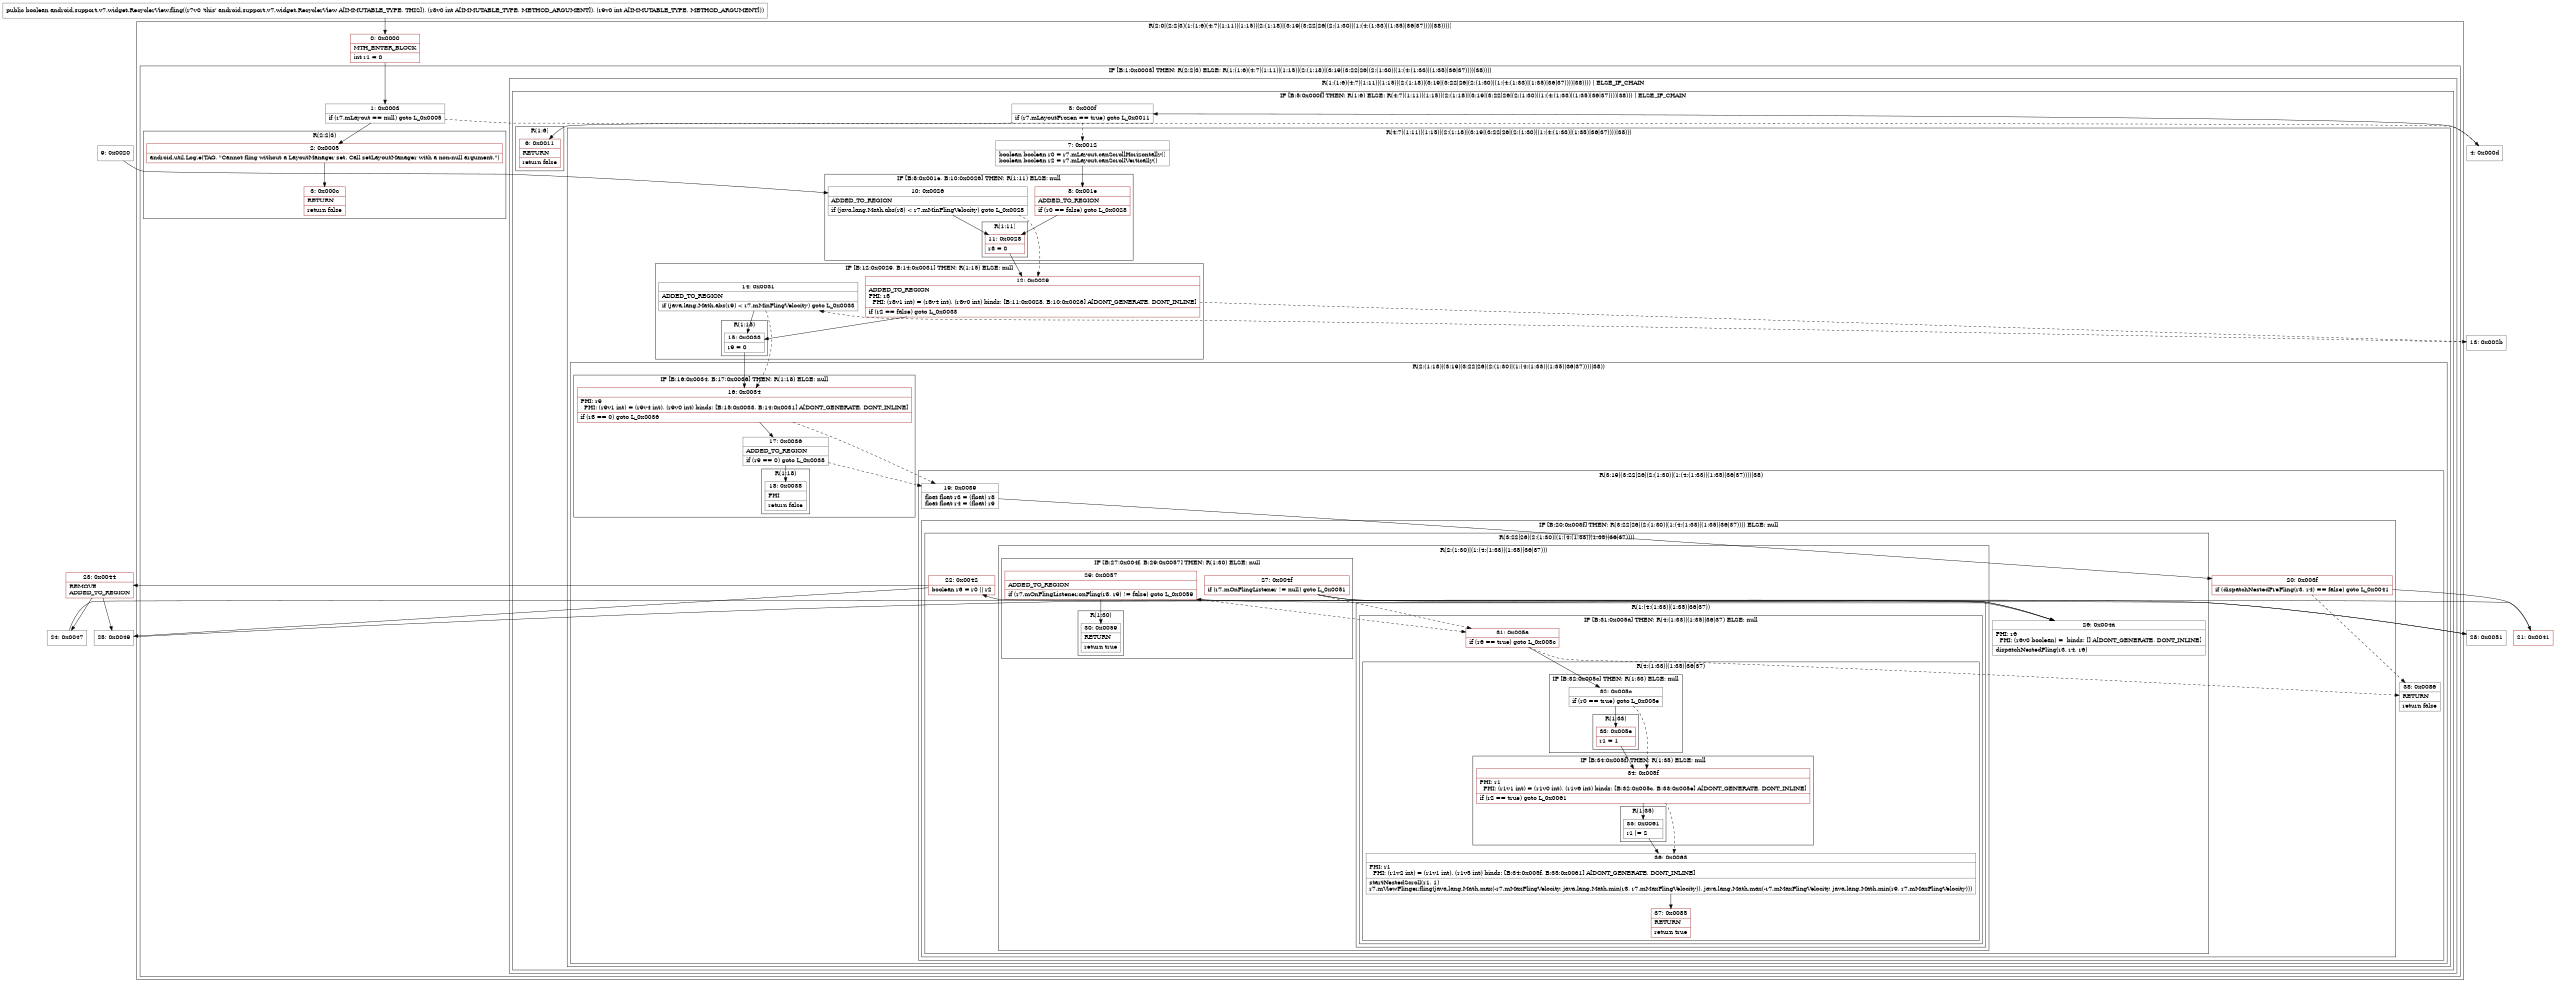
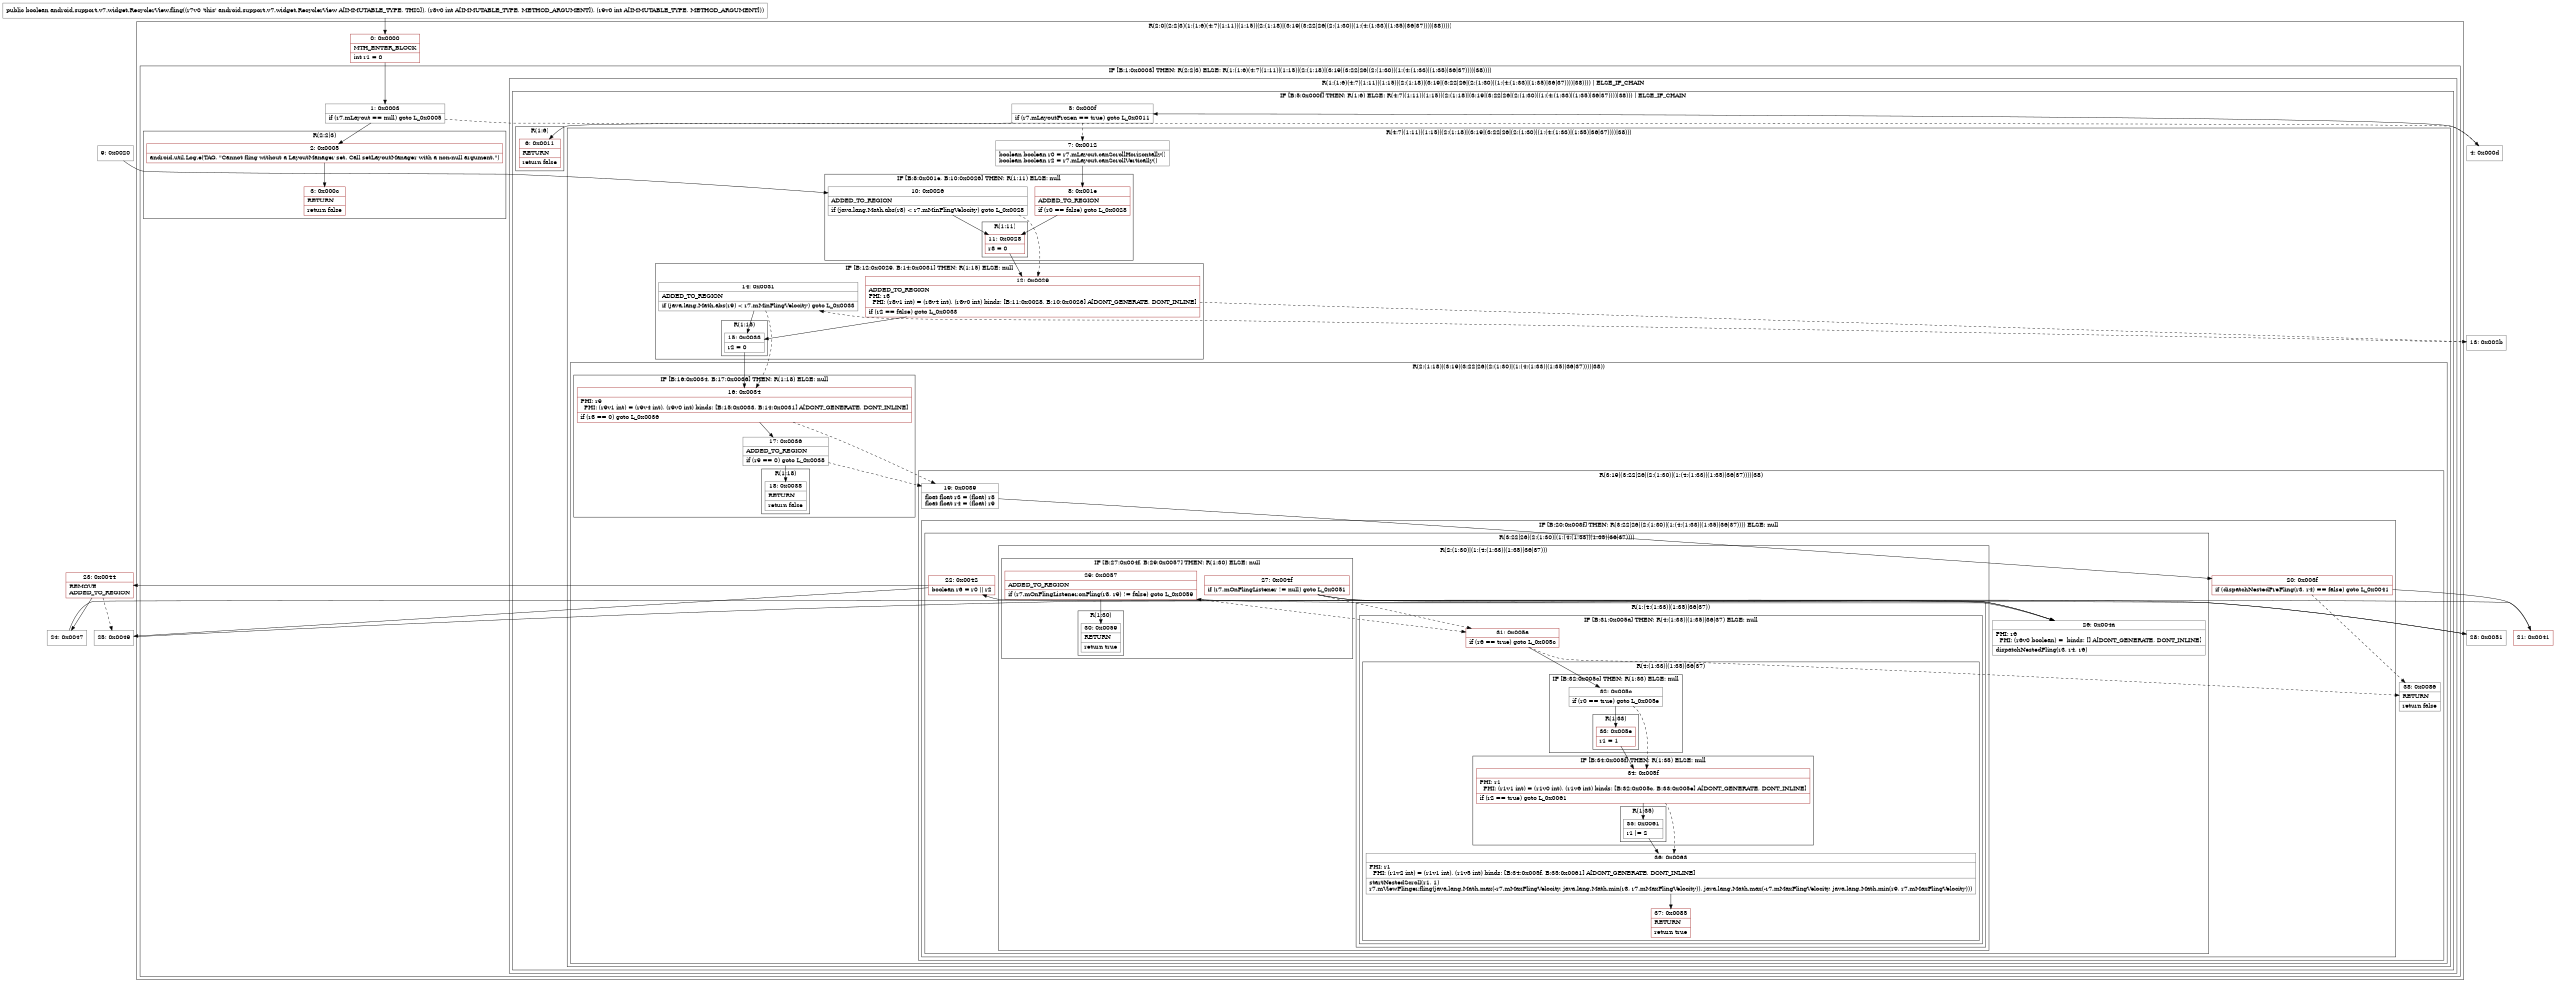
node "15: 0x0033": text "r9 = 0" -> "r2 = 0"
node "18: 0x0038": text "PHI" -> "RETURN"
edge "23: 0x0044" -> "25: 0x0049": style solid -> dashed
